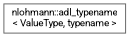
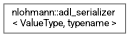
node "nlohmann::adl_typename < ValueType, typename >": label "nlohmann::adl_typename < ValueType, typename >" -> "nlohmann::adl_serializer < ValueType, typename >"
